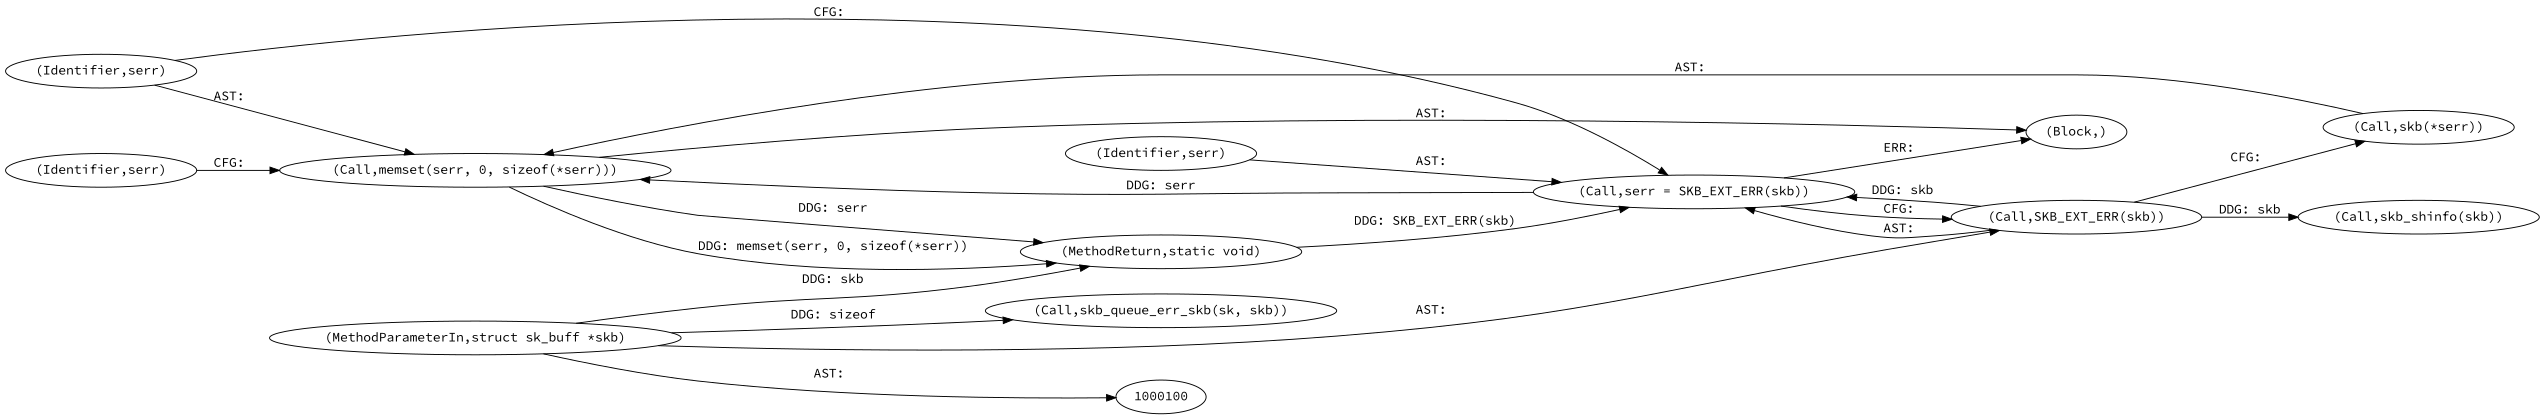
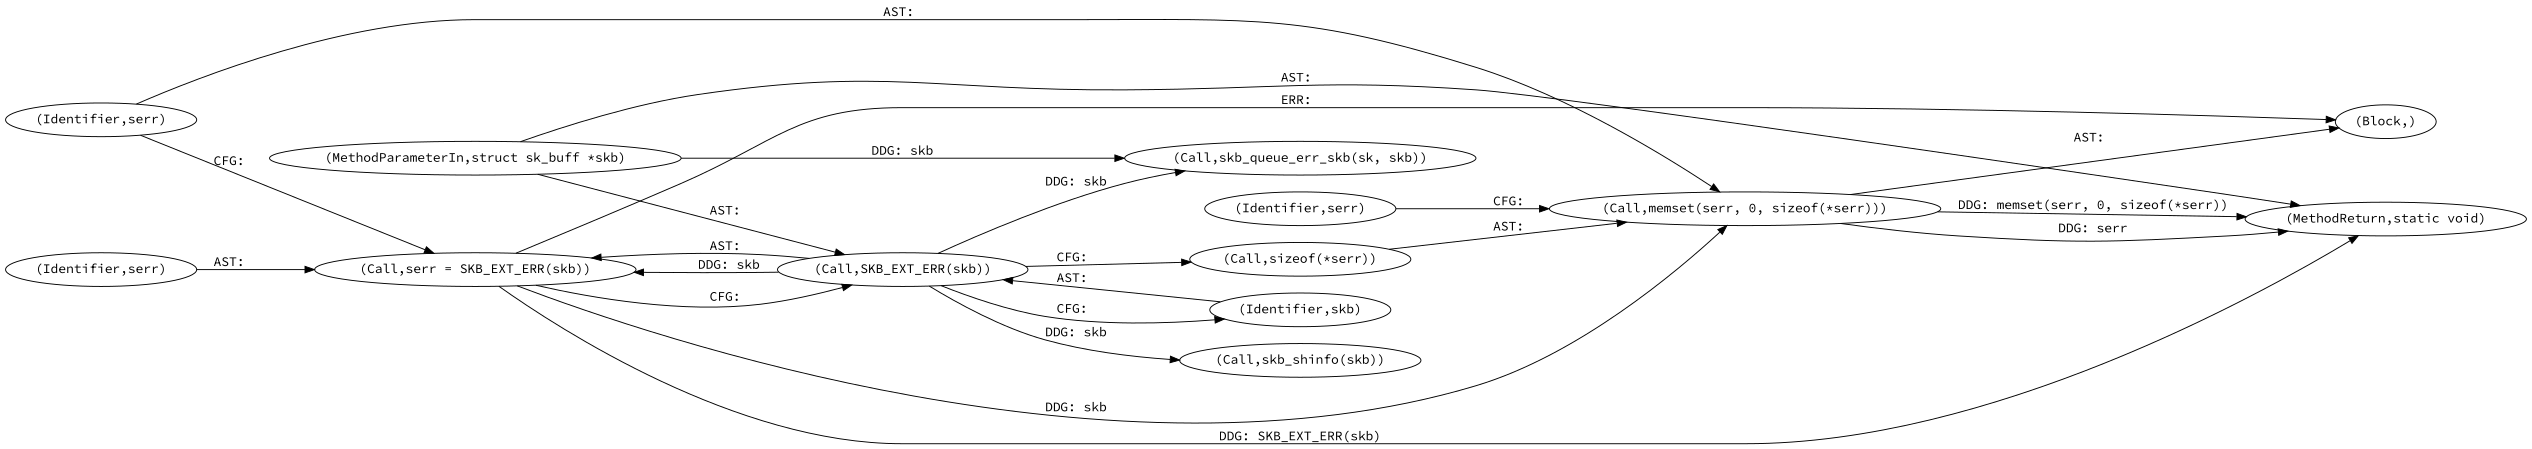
node "(Call,skb(*serr))": label "(Call,skb(*serr))" -> "(Call,sizeof(*serr))"
edge "(Call,serr = SKB_EXT_ERR(skb))" -> "(Call,memset(serr, 0, sizeof(*serr)))": label "DDG: serr" -> "DDG: skb"
edge "(Call,SKB_EXT_ERR(skb))" -> "(Call,skb_queue_err_skb(sk, skb))": added, label "DDG: skb"
edge "(MethodReturn,static void)" -> "(Call,serr = SKB_EXT_ERR(skb))": reversed
edge "(MethodParameterIn,struct sk_buff *skb)" -> "(MethodReturn,static void)": label "DDG: skb" -> "AST: "
node "(Identifier,skb)": added
edge "(MethodParameterIn,struct sk_buff *skb)" -> "(Call,skb_queue_err_skb(sk, skb))": label "DDG: sizeof" -> "DDG: skb"
node "1000100": removed
